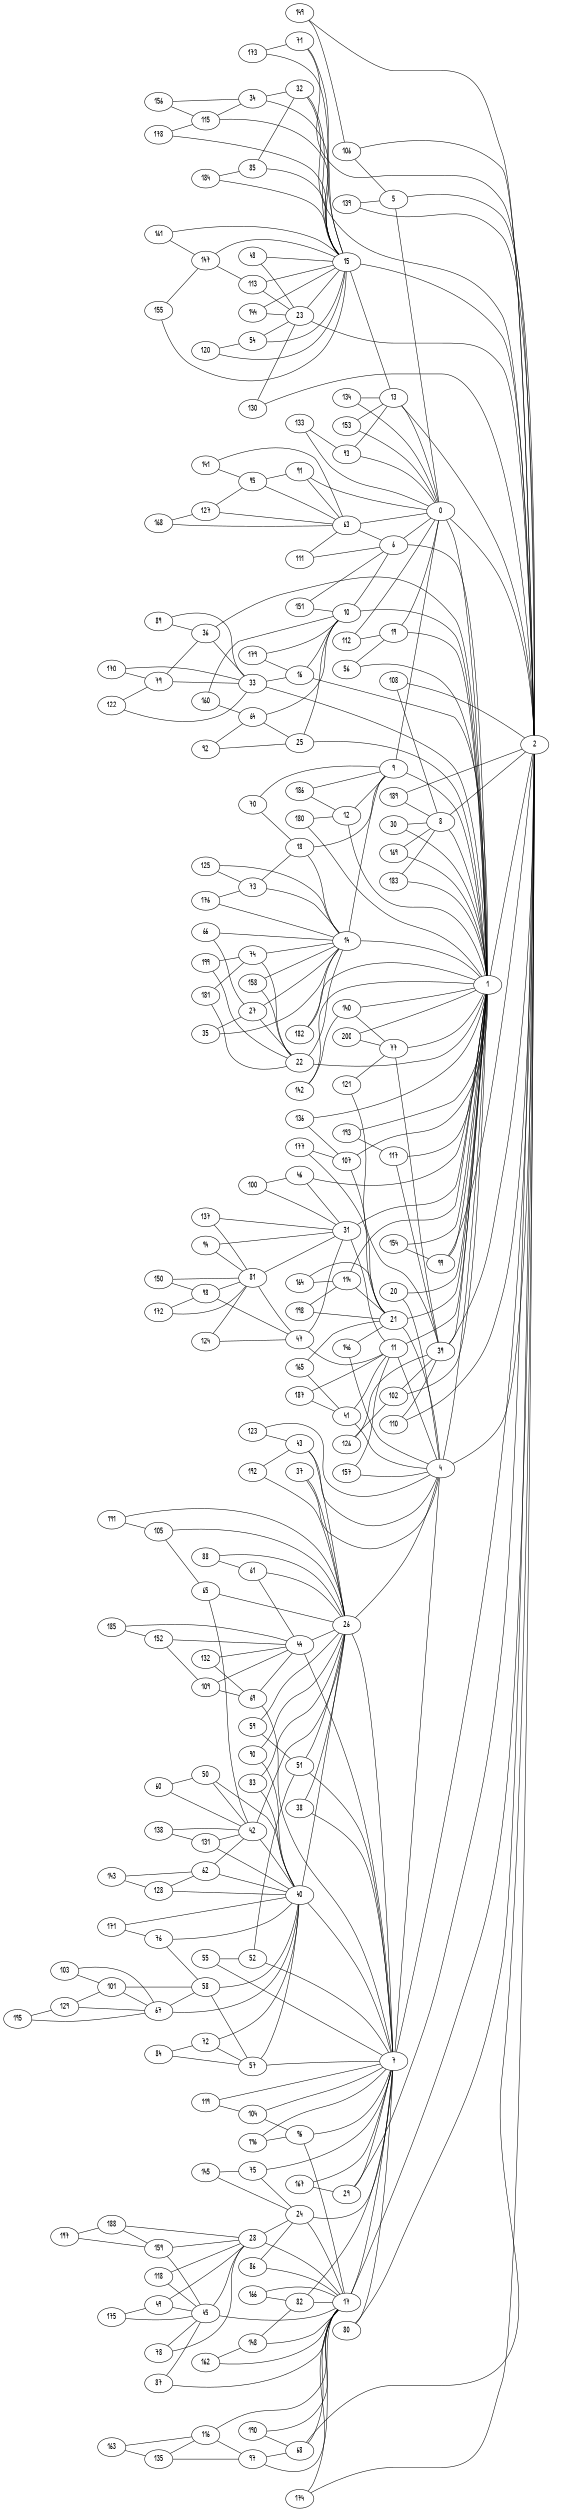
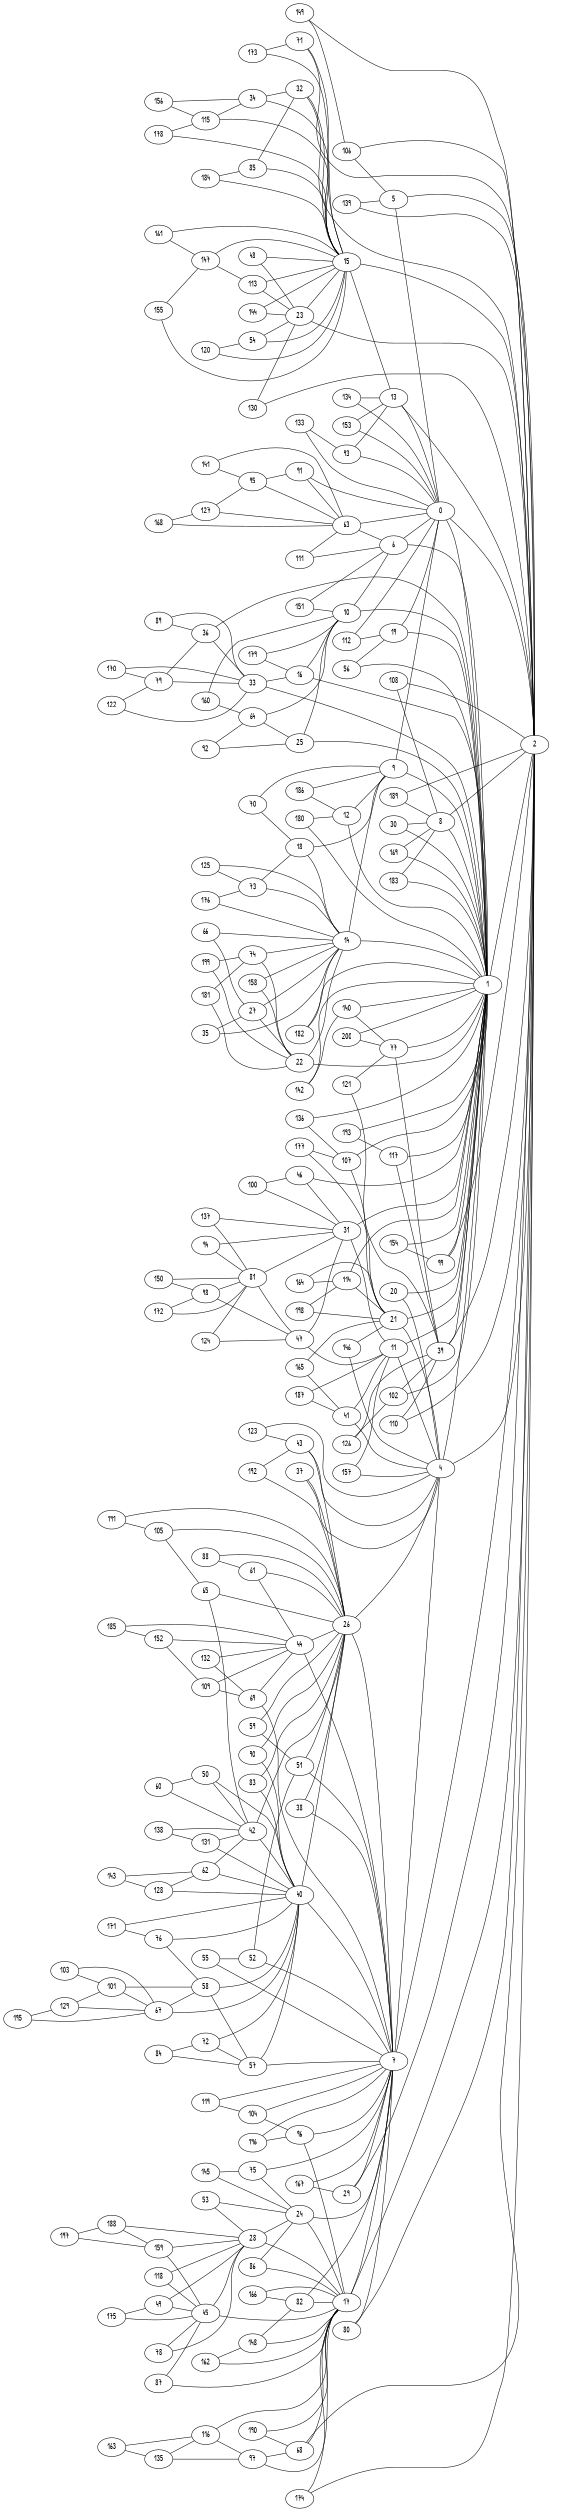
node "53": added
